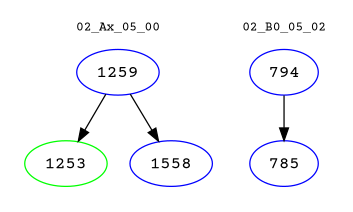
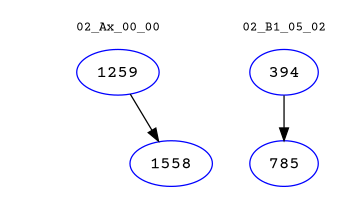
cluster "02_Ax_05_00": label "02_Ax_05_00" -> "02_Ax_00_00"
cluster "02_B0_05_02": label "02_B0_05_02" -> "02_B1_05_02"
node "794": label "794" -> "394"
node "1253": removed
